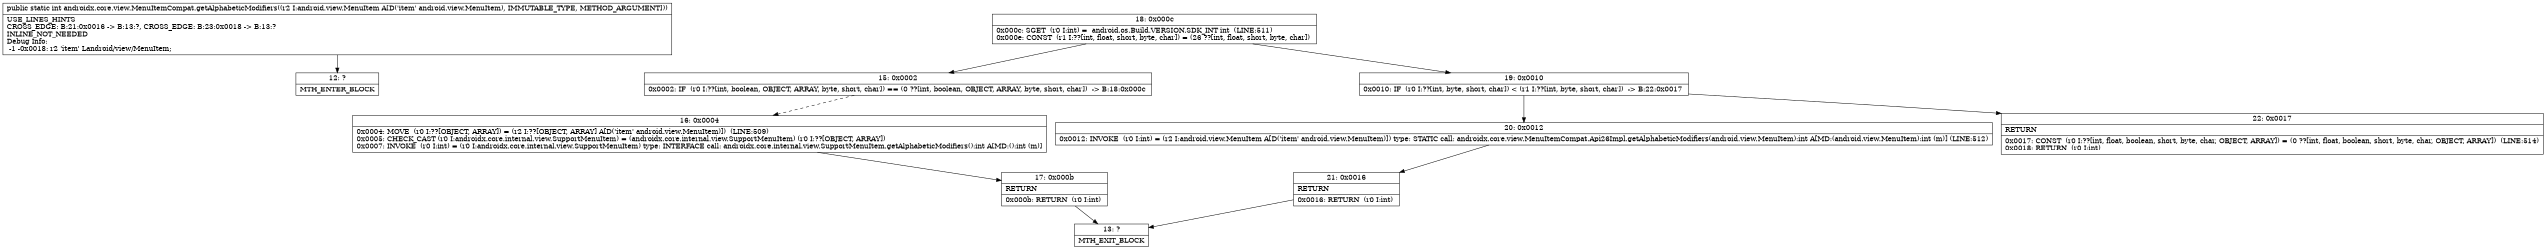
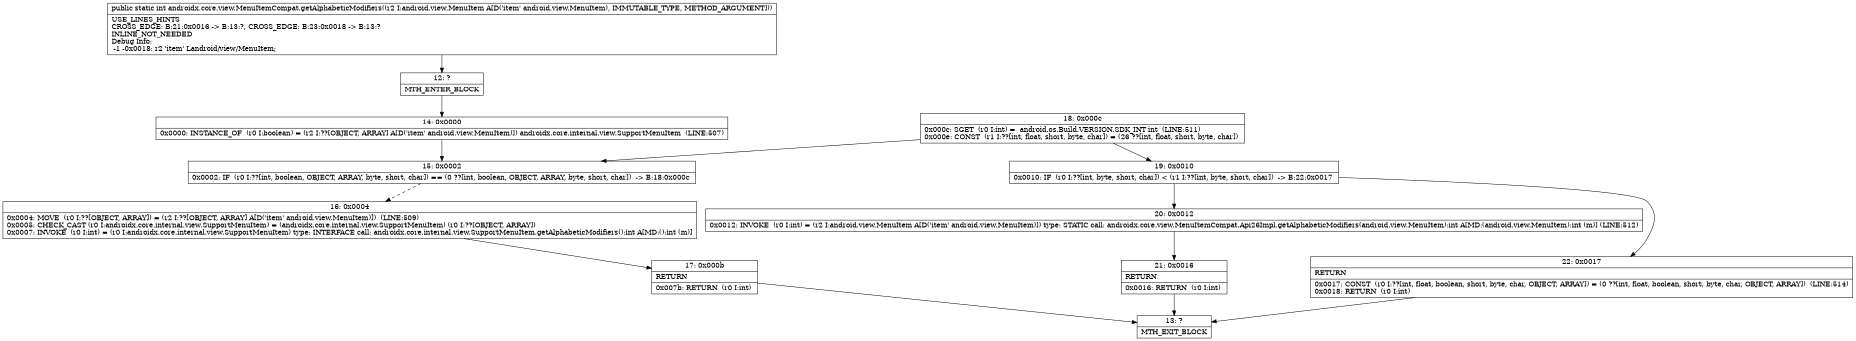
node "14: 0x0000": added
node "17: 0x000b": text "0x000b: RETURN  (r0 I:int)" -> "0x007b: RETURN  (r0 I:int)"
edge "22: 0x0017" -> "13: ?": added
